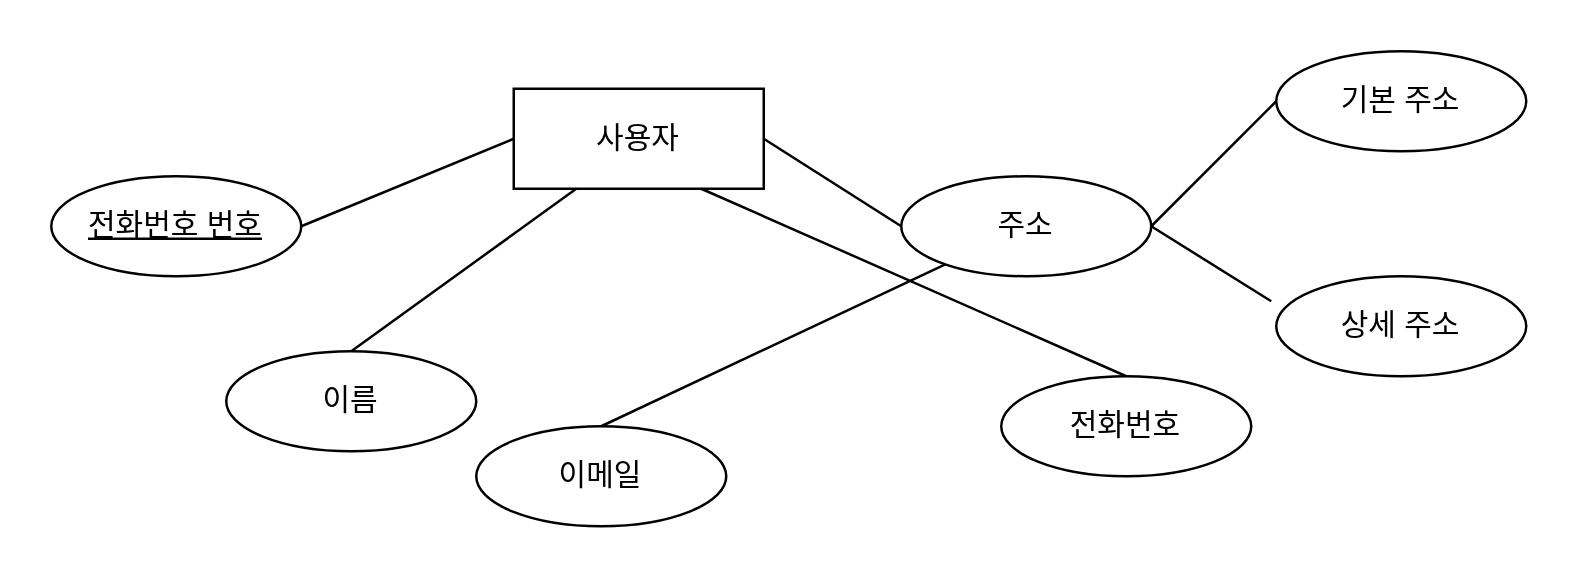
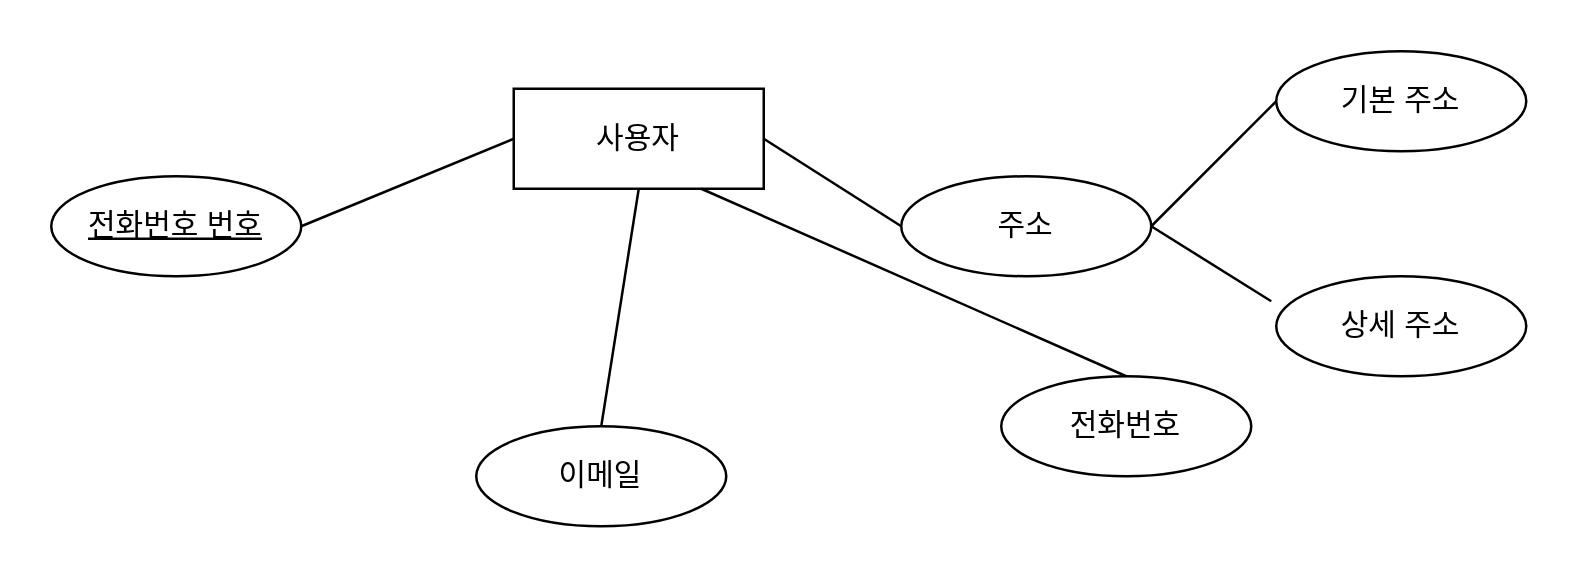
edge "사용자" -- "이름": removed
edge "주소" -- "이메일": now "사용자" -- "이메일"
node "이름": removed
